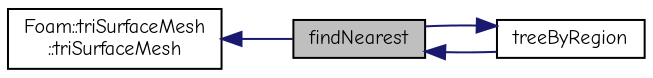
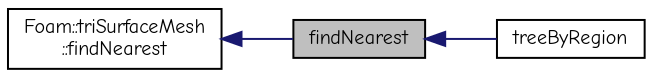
edge "findNearest" -> "treeByRegion": removed
node "Foam::triSurfaceMesh ::triSurfaceMesh": label "Foam::triSurfaceMesh ::triSurfaceMesh" -> "Foam::triSurfaceMesh ::findNearest"
